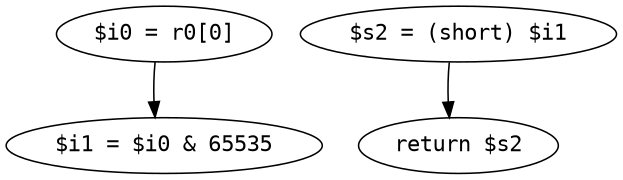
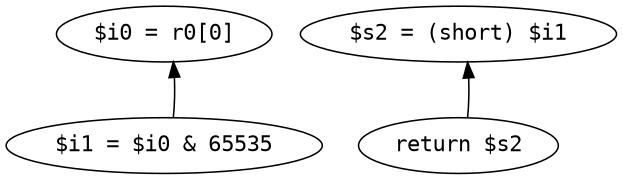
edge "$i0 = r0[0]" -> "$i1 = $i0 & 65535": reversed
edge "$s2 = (short) $i1" -> "return $s2": reversed
